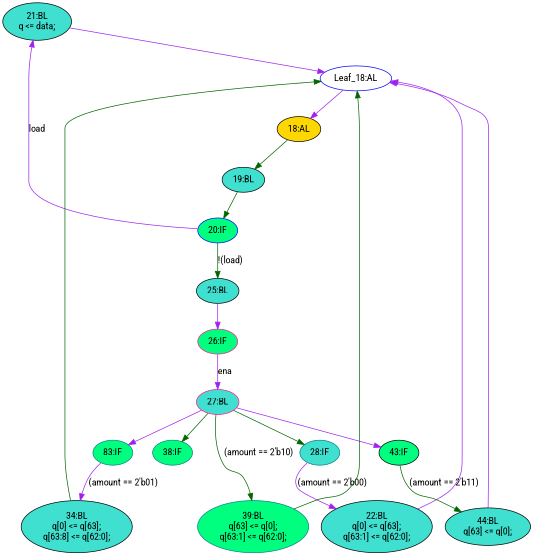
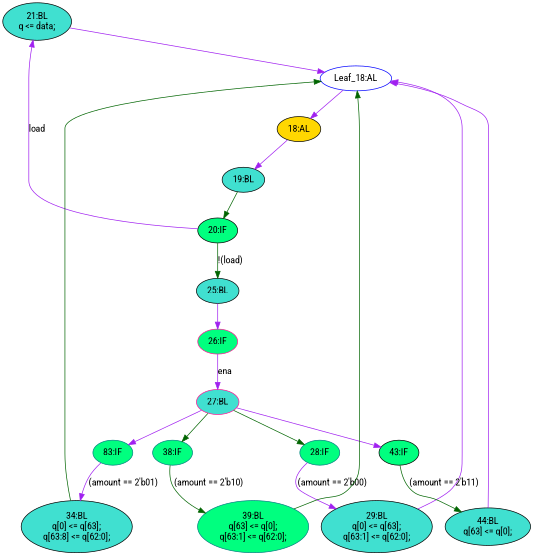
edge "18:AL" -> "19:BL": color darkgreen -> purple
node "20:IF": color blue -> black
node "28:IF": fillcolor turquoise -> springgreen
edge "27:BL" -> "39:BL q[63] <= q[0]; q[63:1] <= q[62:0];": now "38:IF" -> "39:BL q[63] <= q[0]; q[63:1] <= q[62:0];"
node "22:BL q[0] <= q[63]; q[63:1] <= q[62:0];": label "22:BL q[0] <= q[63]; q[63:1] <= q[62:0];" -> "29:BL q[0] <= q[63]; q[63:1] <= q[62:0];"
